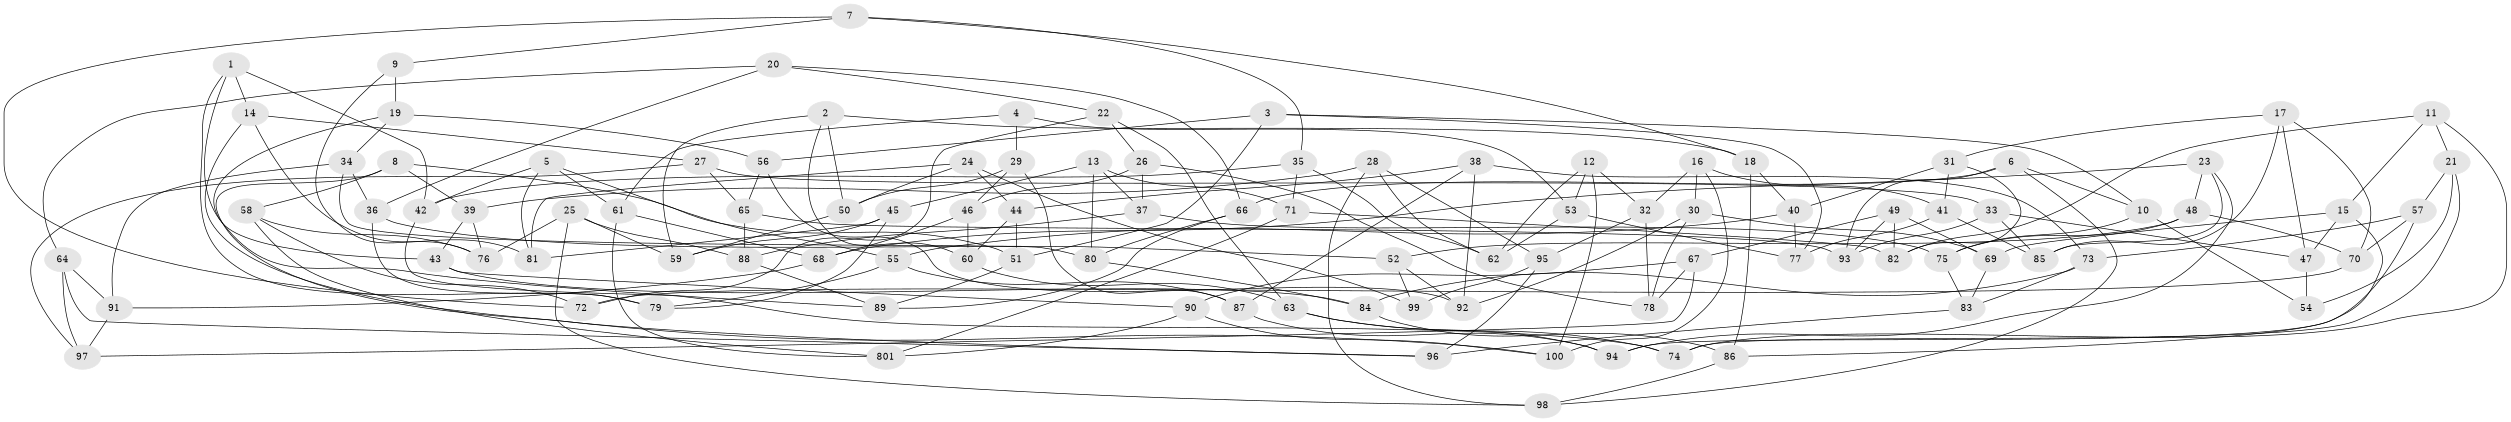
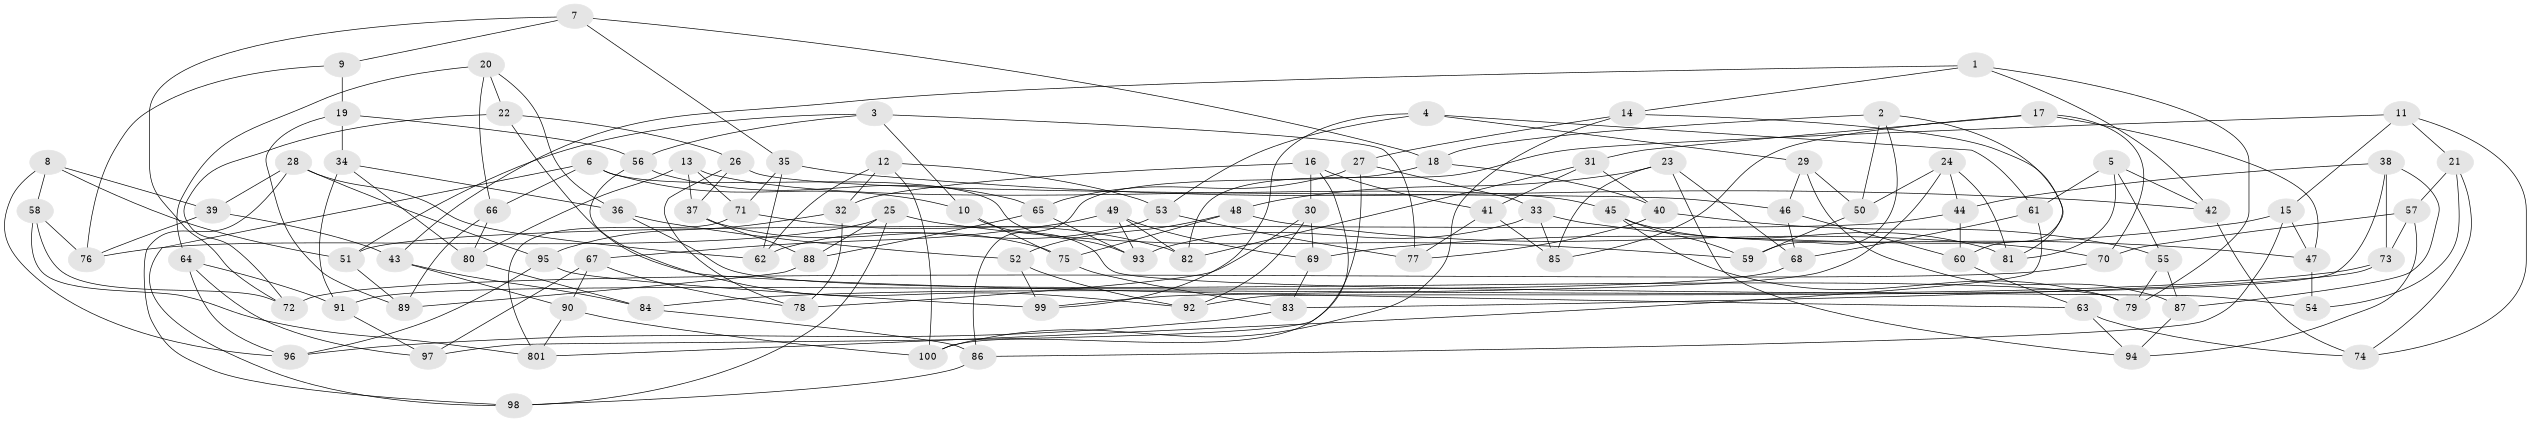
edge "4" -- "99": added
